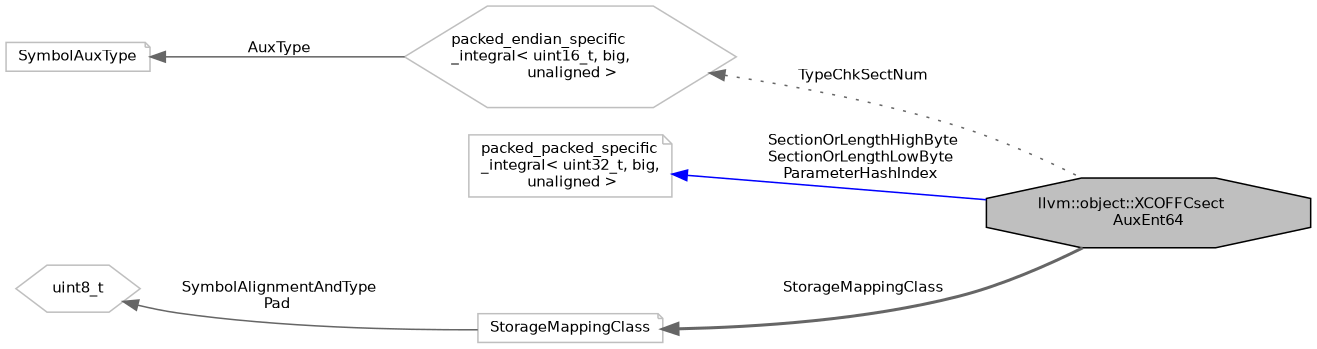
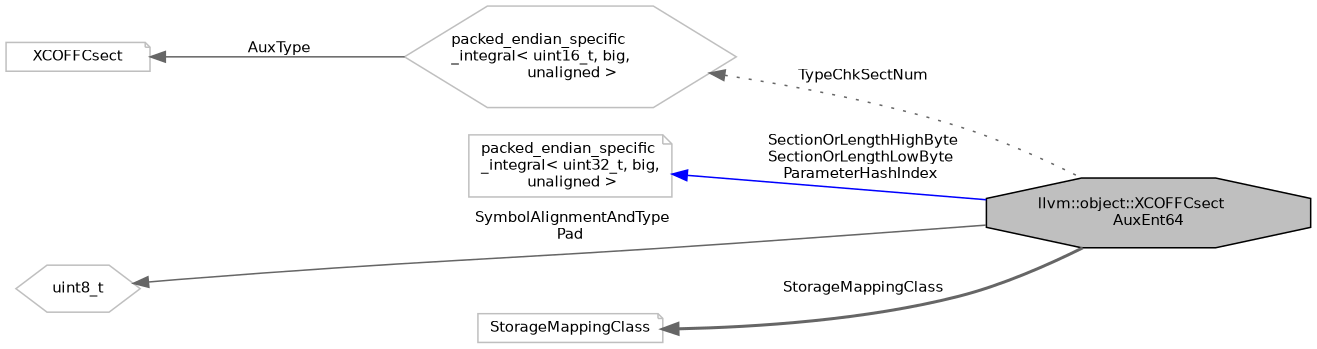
node "SymbolAuxType": label "SymbolAuxType" -> "XCOFFCsect"
node "packed_packed_specific _integral< uint32_t, big, unaligned >": label "packed_packed_specific _integral< uint32_t, big, unaligned >" -> "packed_endian_specific _integral< uint32_t, big, unaligned >"
edge "StorageMappingClass" -> "uint8_t": now "llvm::object::XCOFFCsect AuxEnt64" -> "uint8_t"
